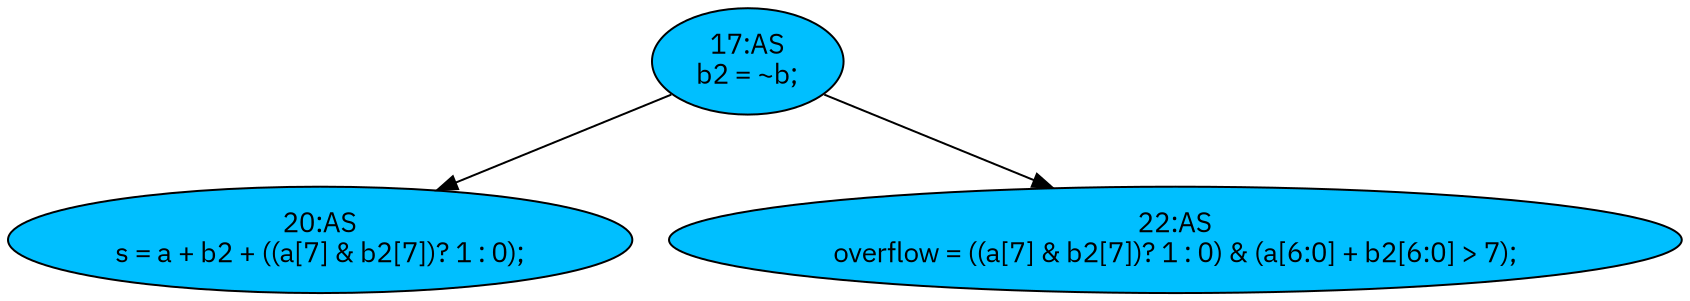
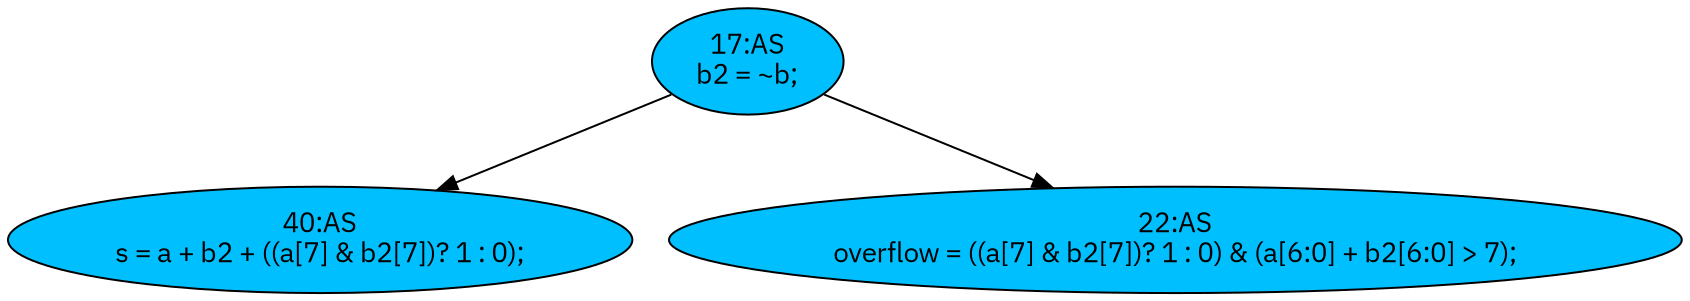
node "20:AS s = a + b2 + ((a[7] & b2[7])? 1 : 0);": label "20:AS s = a + b2 + ((a[7] & b2[7])? 1 : 0);" -> "40:AS s = a + b2 + ((a[7] & b2[7])? 1 : 0);"
